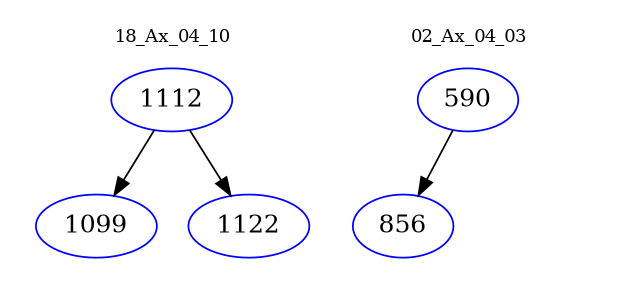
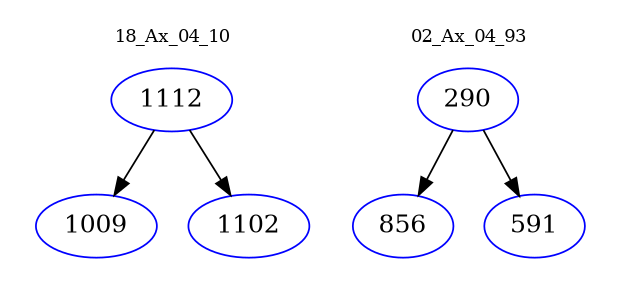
cluster "02_Ax_04_03": label "02_Ax_04_03" -> "02_Ax_04_93"
node "590": label "590" -> "290"
node "1099": label "1099" -> "1009"
node "1122": label "1122" -> "1102"
node "591": added
